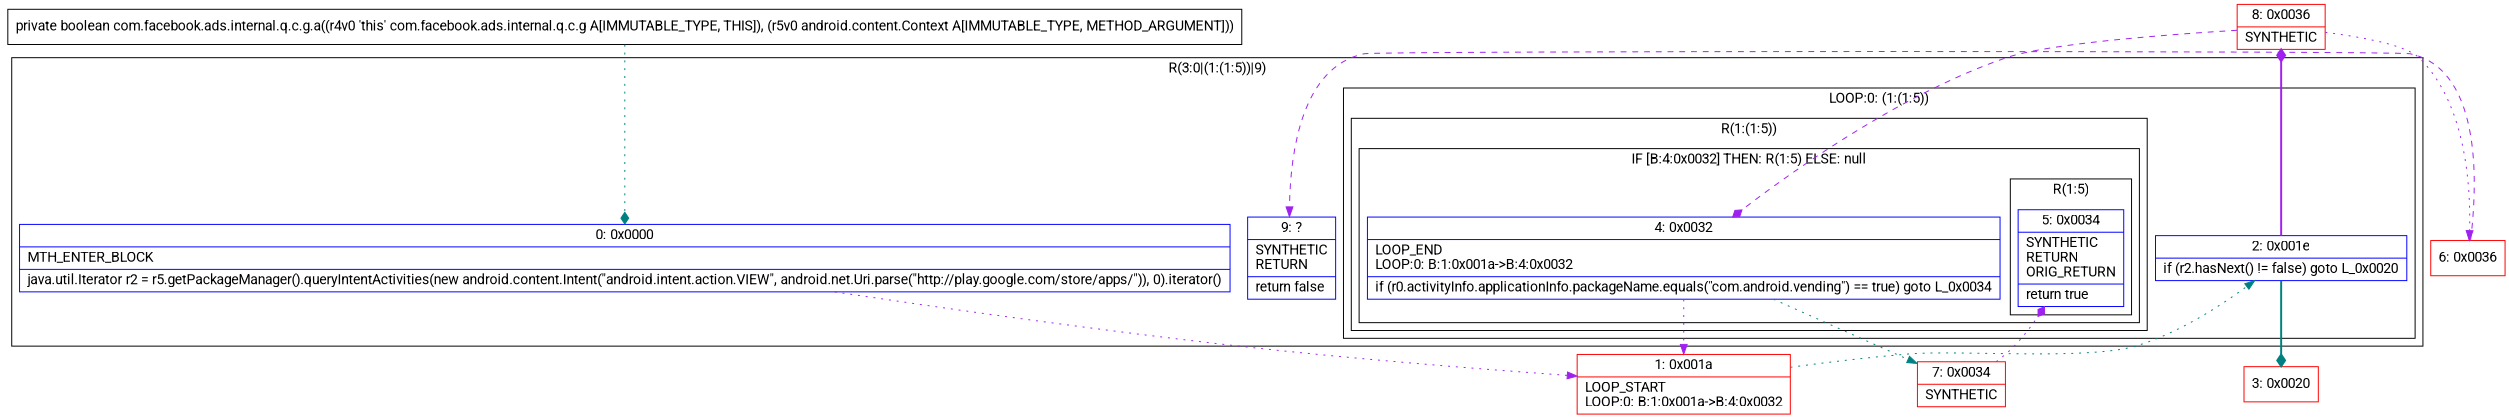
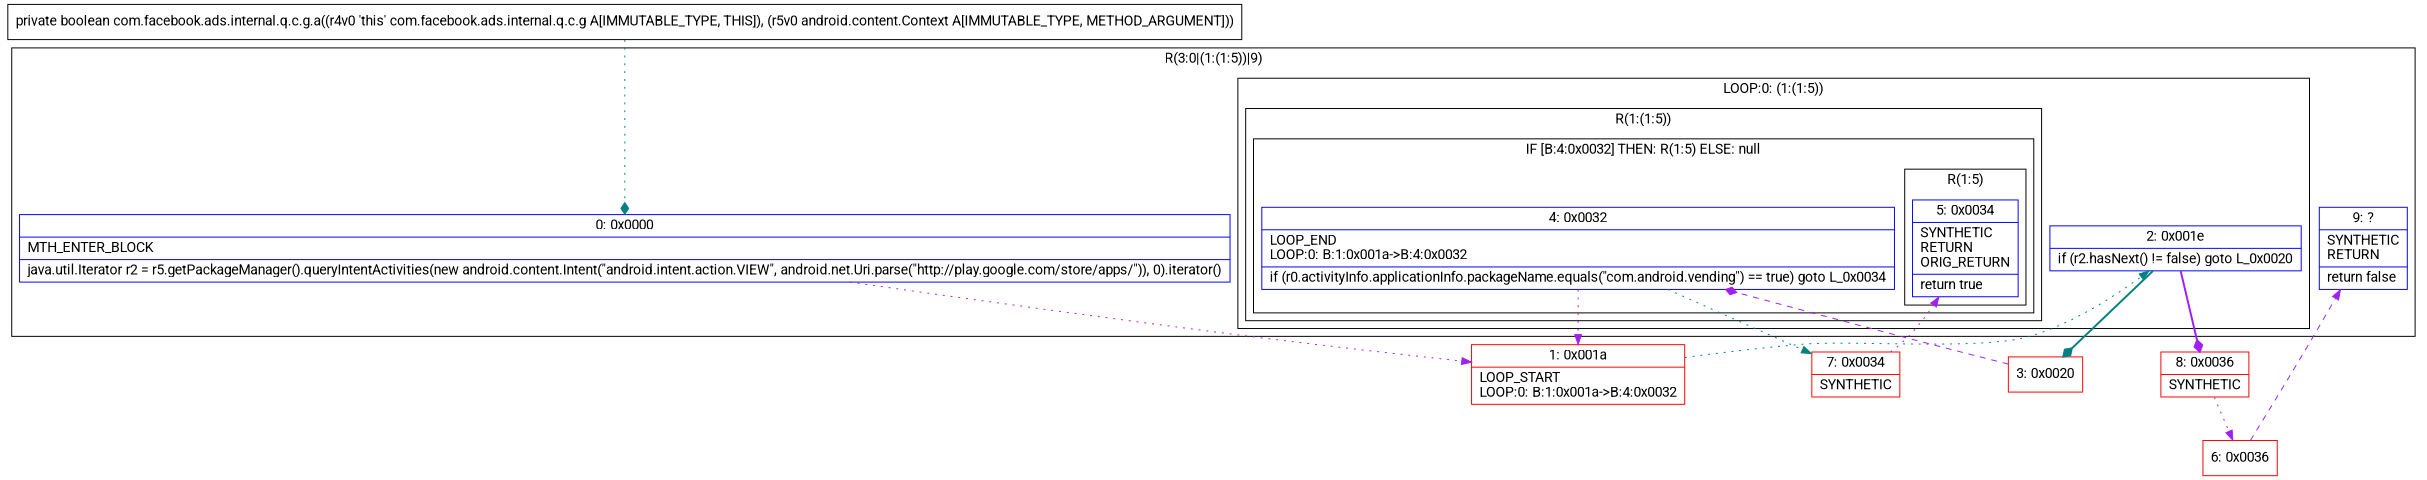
edge "8: 0x0036" -> "4: 0x0032": now "3: 0x0020" -> "4: 0x0032"
edge "7: 0x0034" -> "5: 0x0034": arrowhead diamond -> normal
